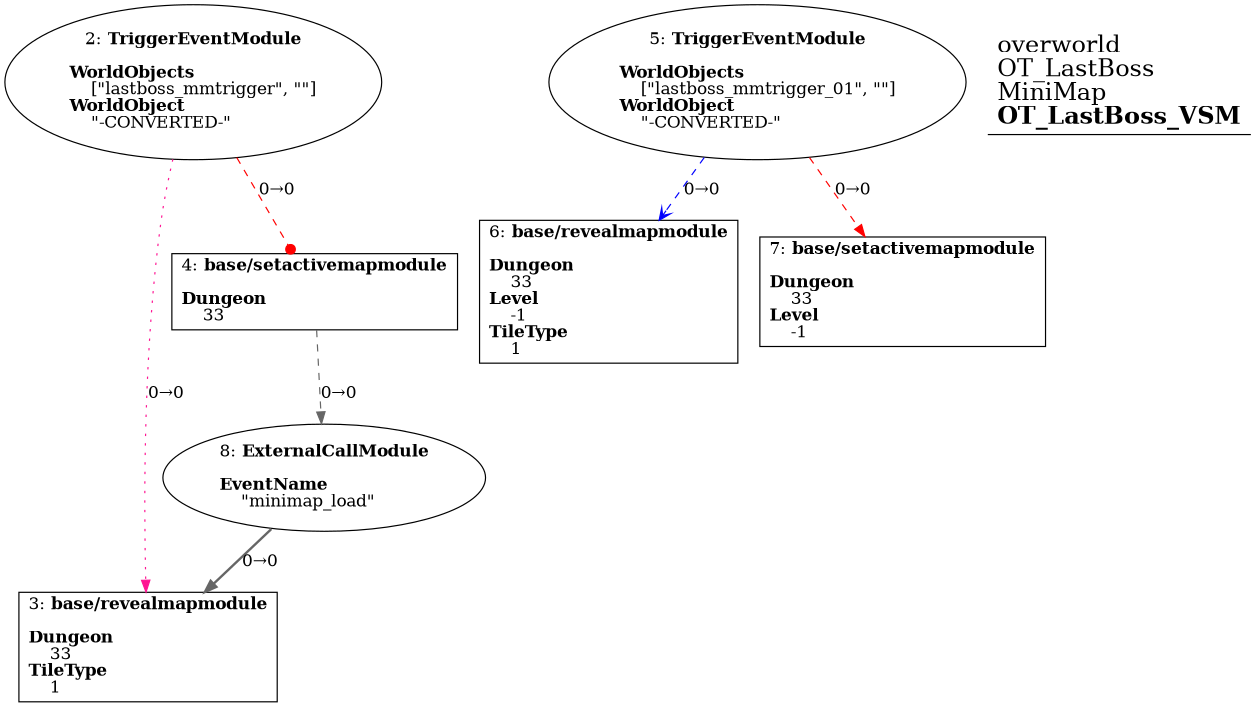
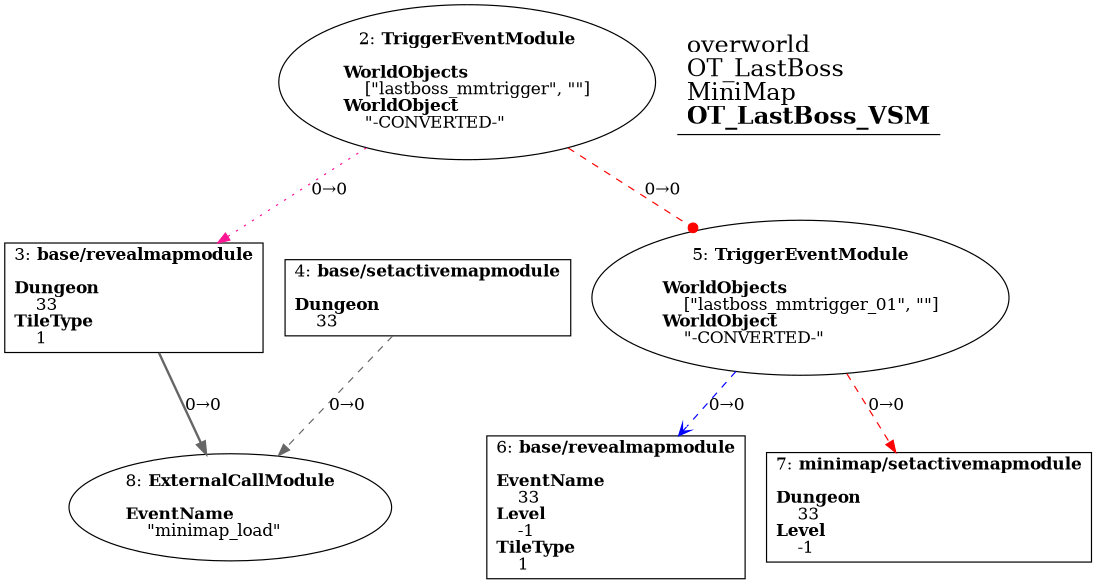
edge "2:" -> "4:": now "2:" -> "5:"
node "7:": text "base/setactivemapmodule" -> "minimap/setactivemapmodule"
node "6:": text "Dungeon" -> "EventName"
edge "8:" -> "3:": reversed
